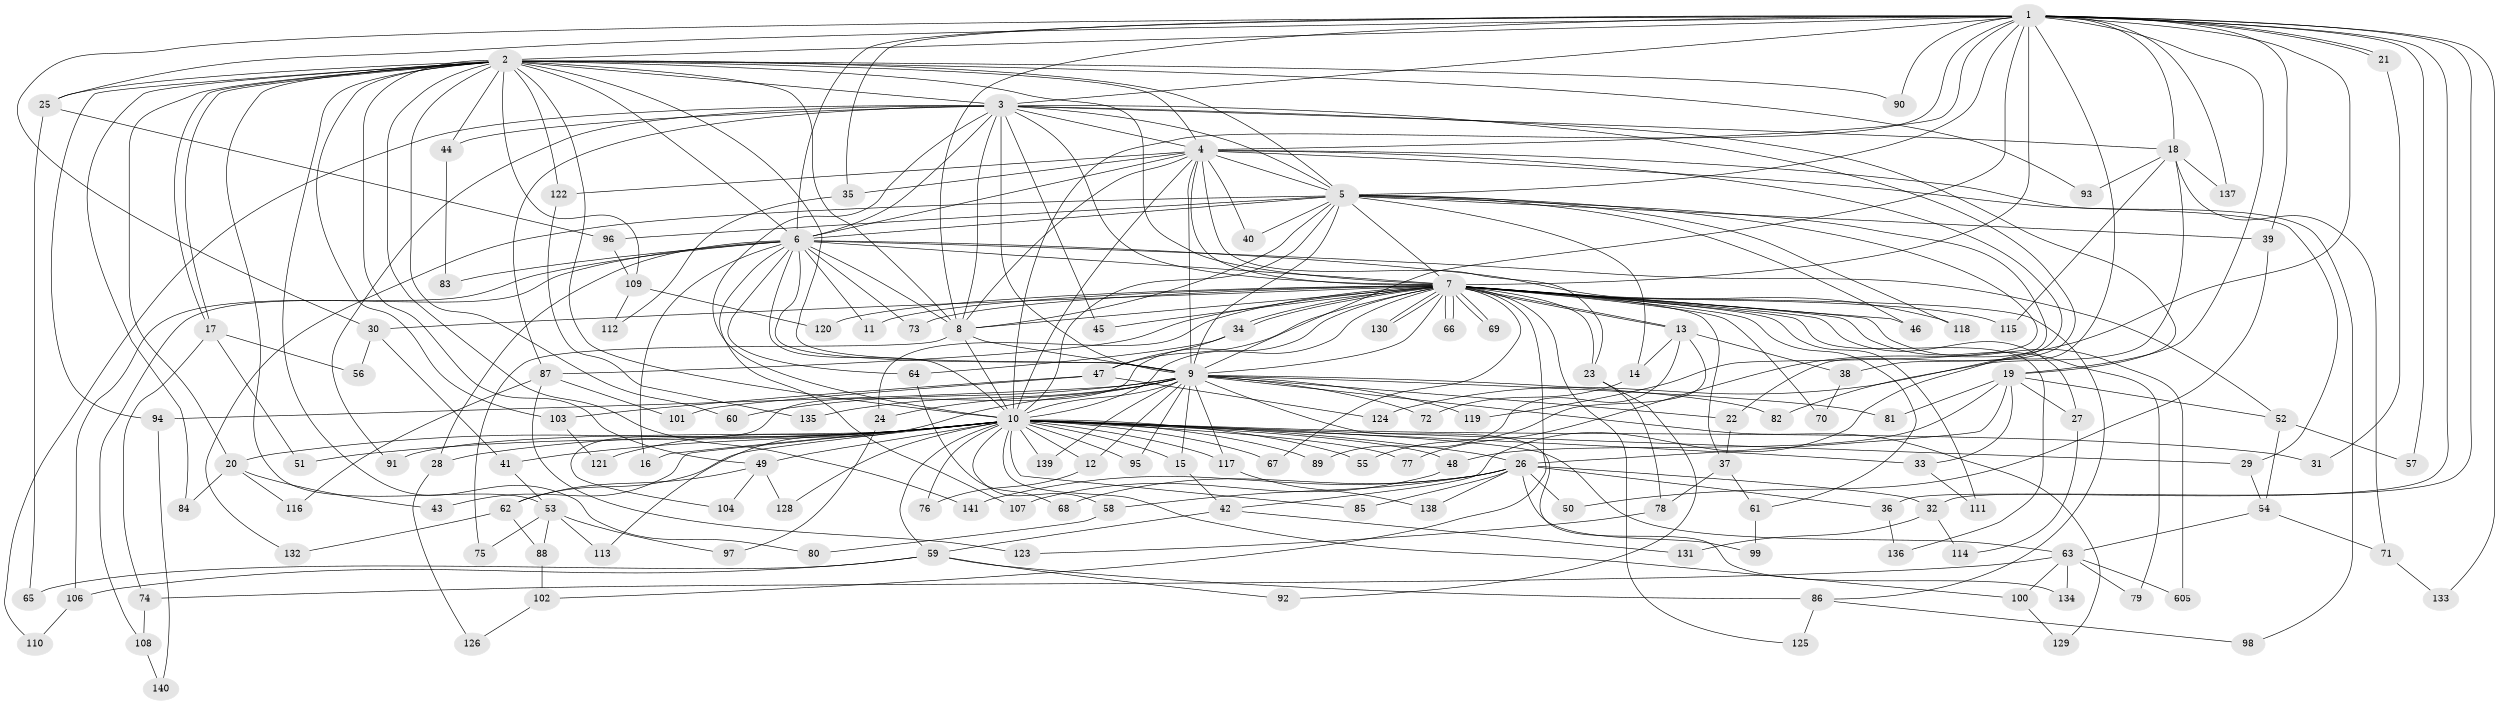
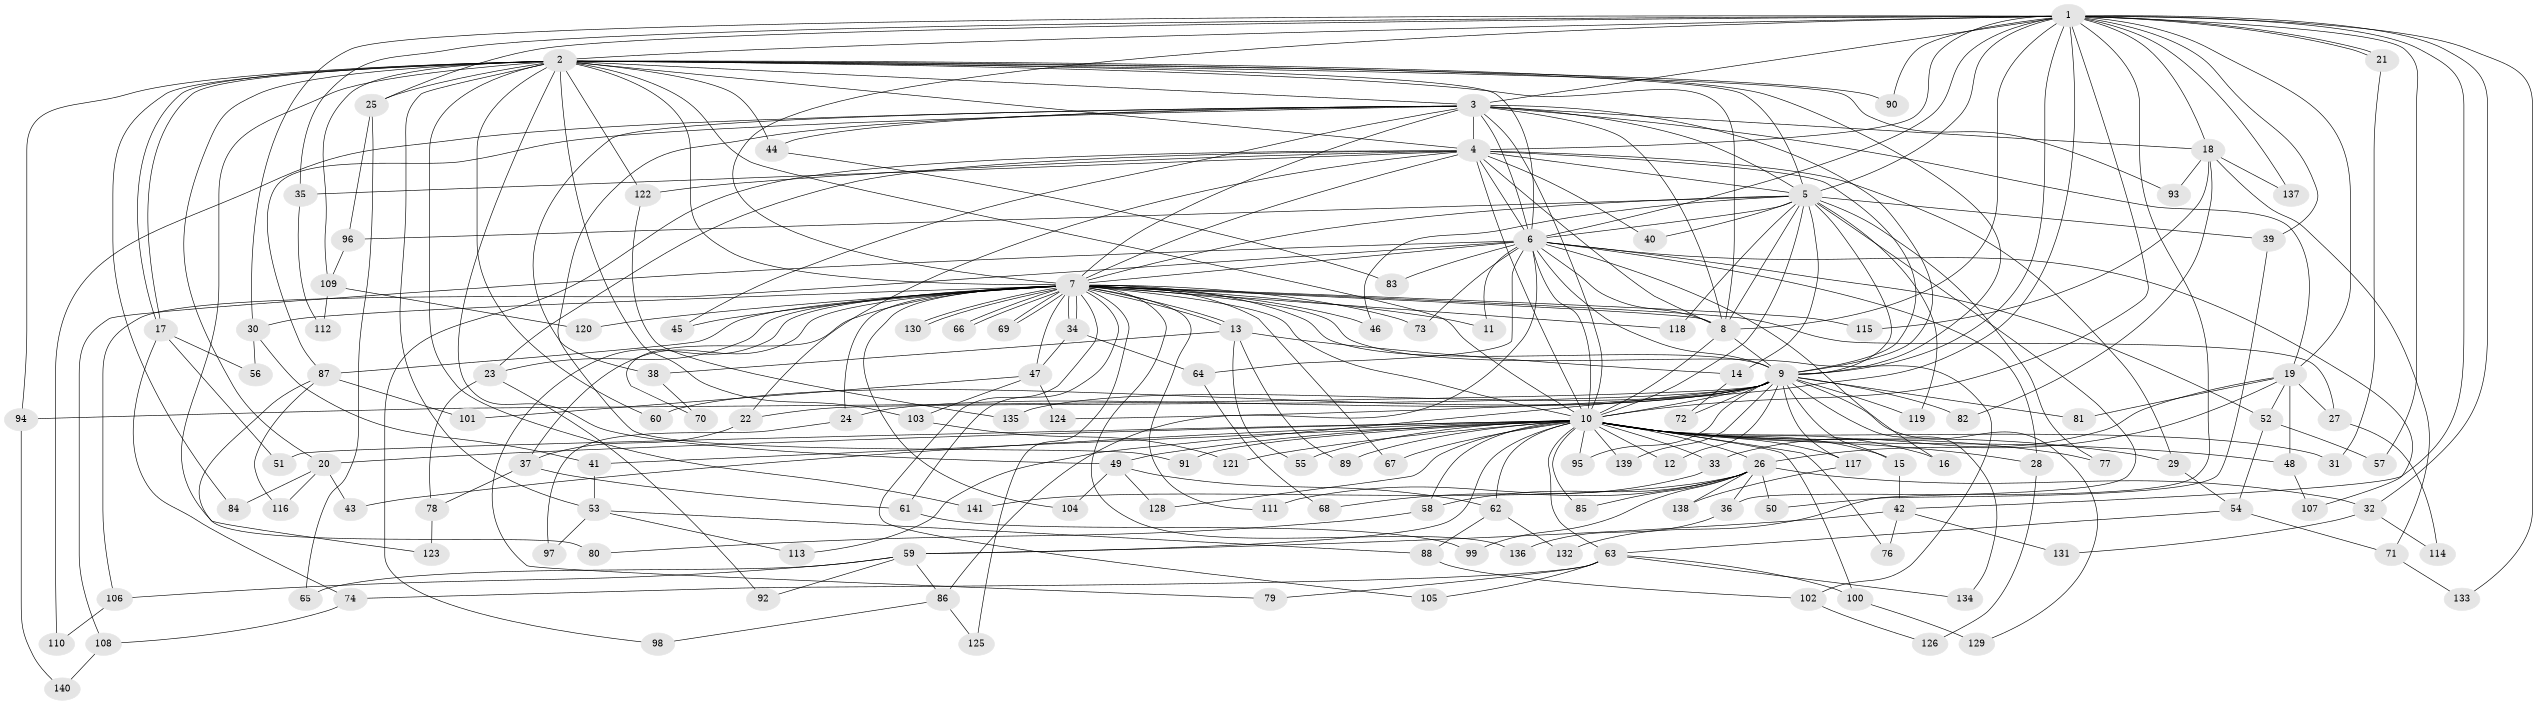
edge "12" -- "76": now "42" -- "76"
node "75": removed
node "605": label "605" -> "105"
